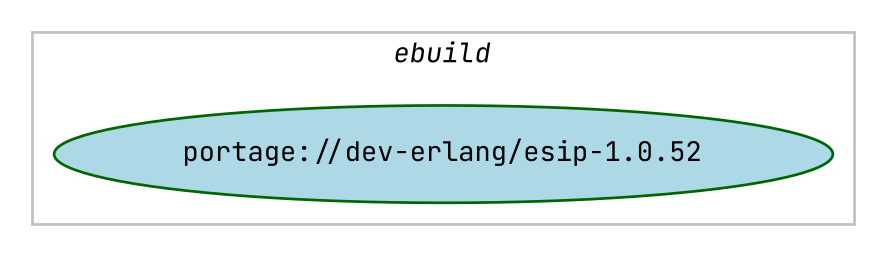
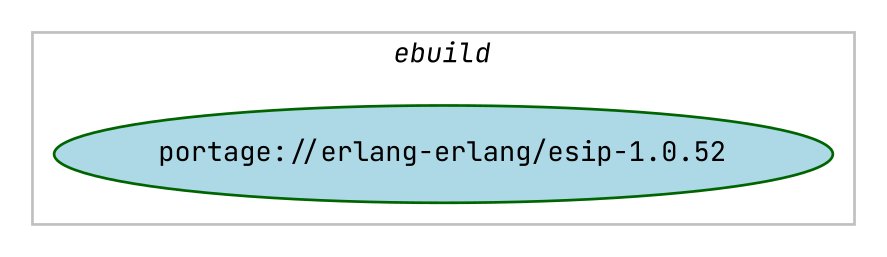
node "portage://dev-erlang/esip-1.0.52": label "portage://dev-erlang/esip-1.0.52" -> "portage://erlang-erlang/esip-1.0.52"
